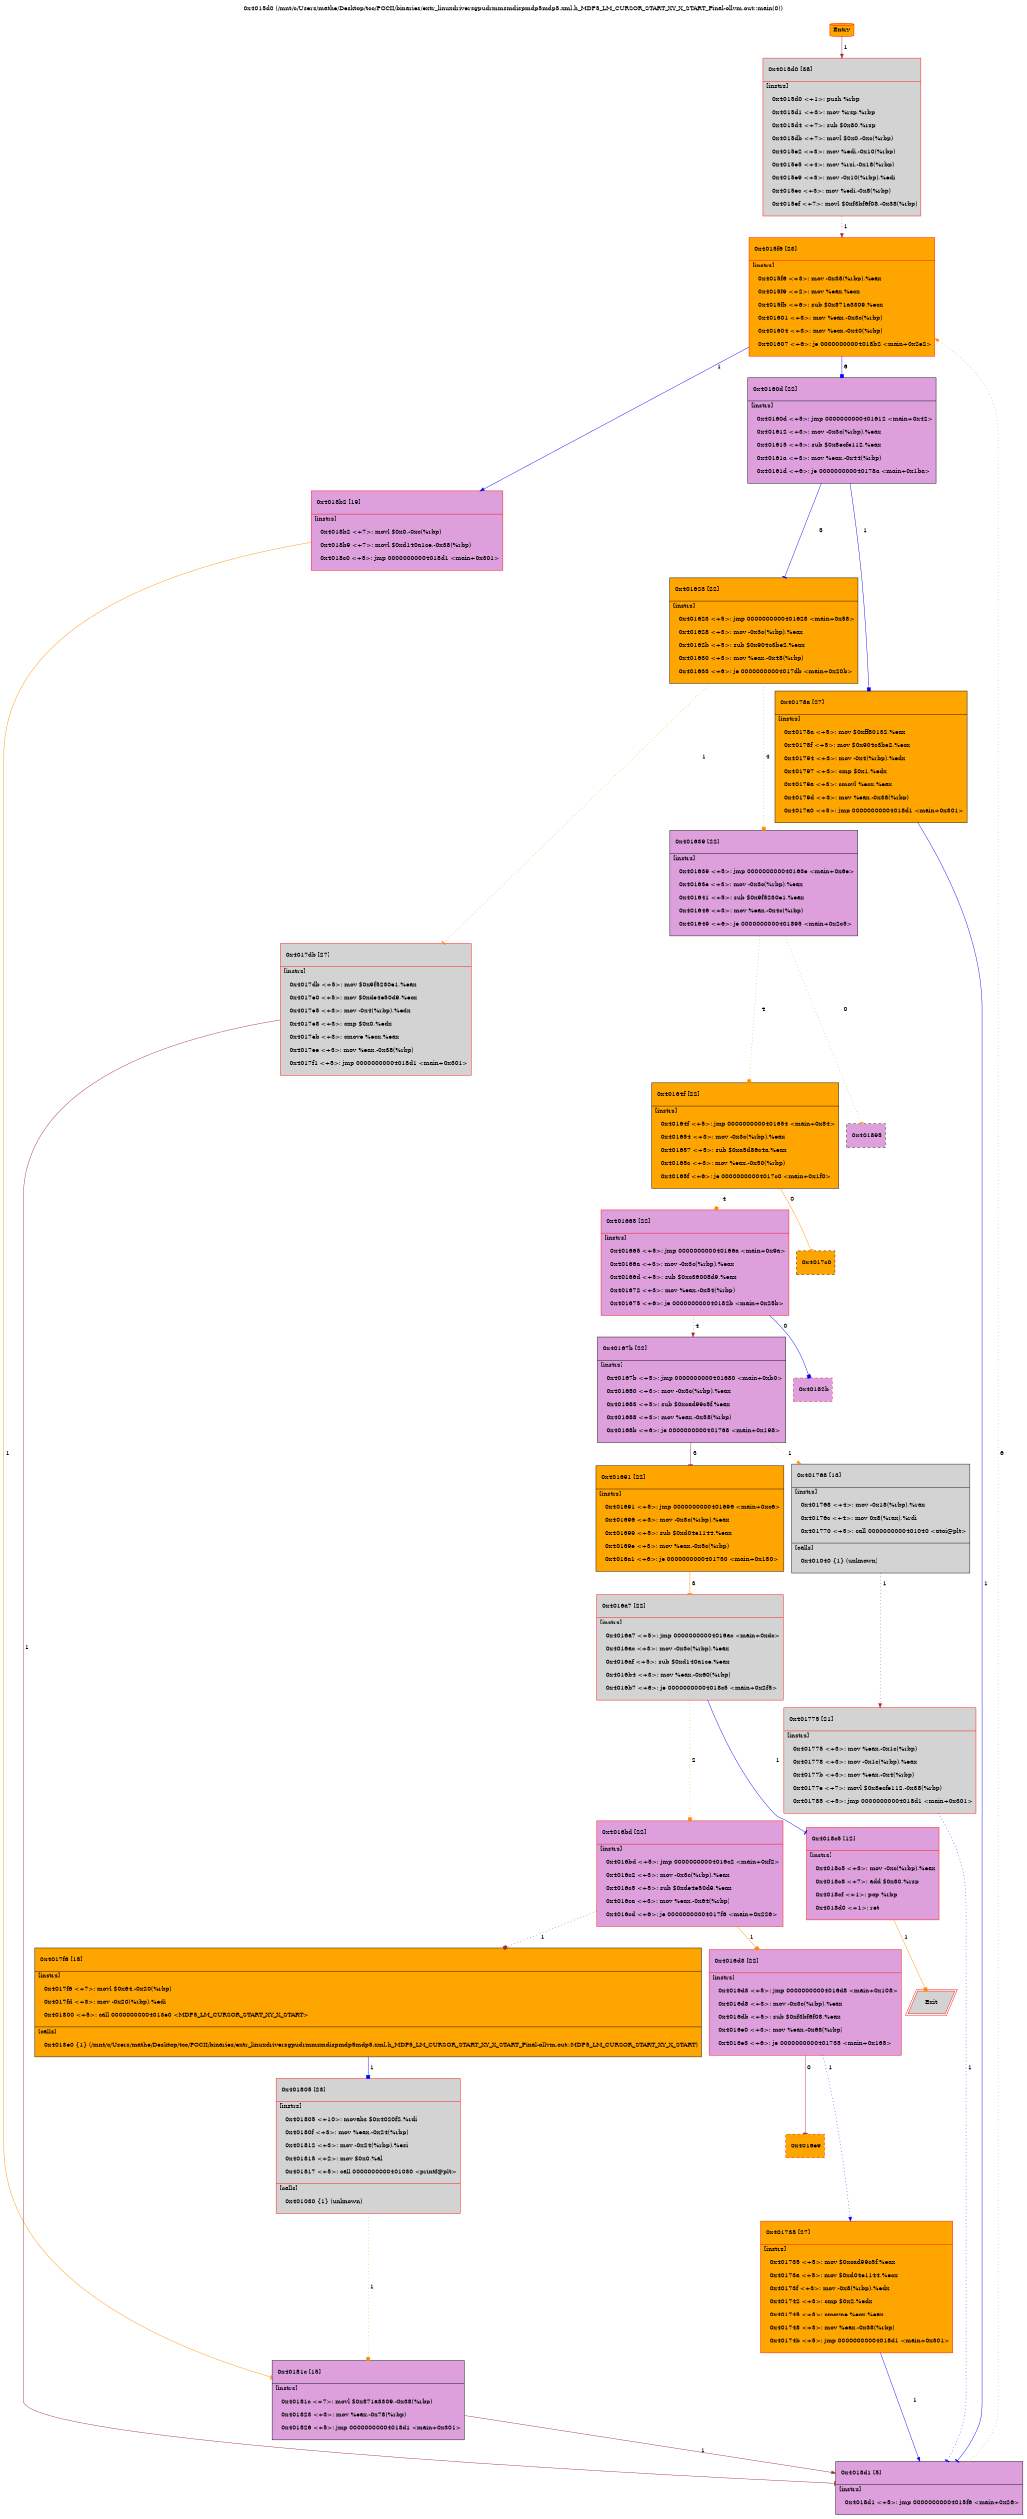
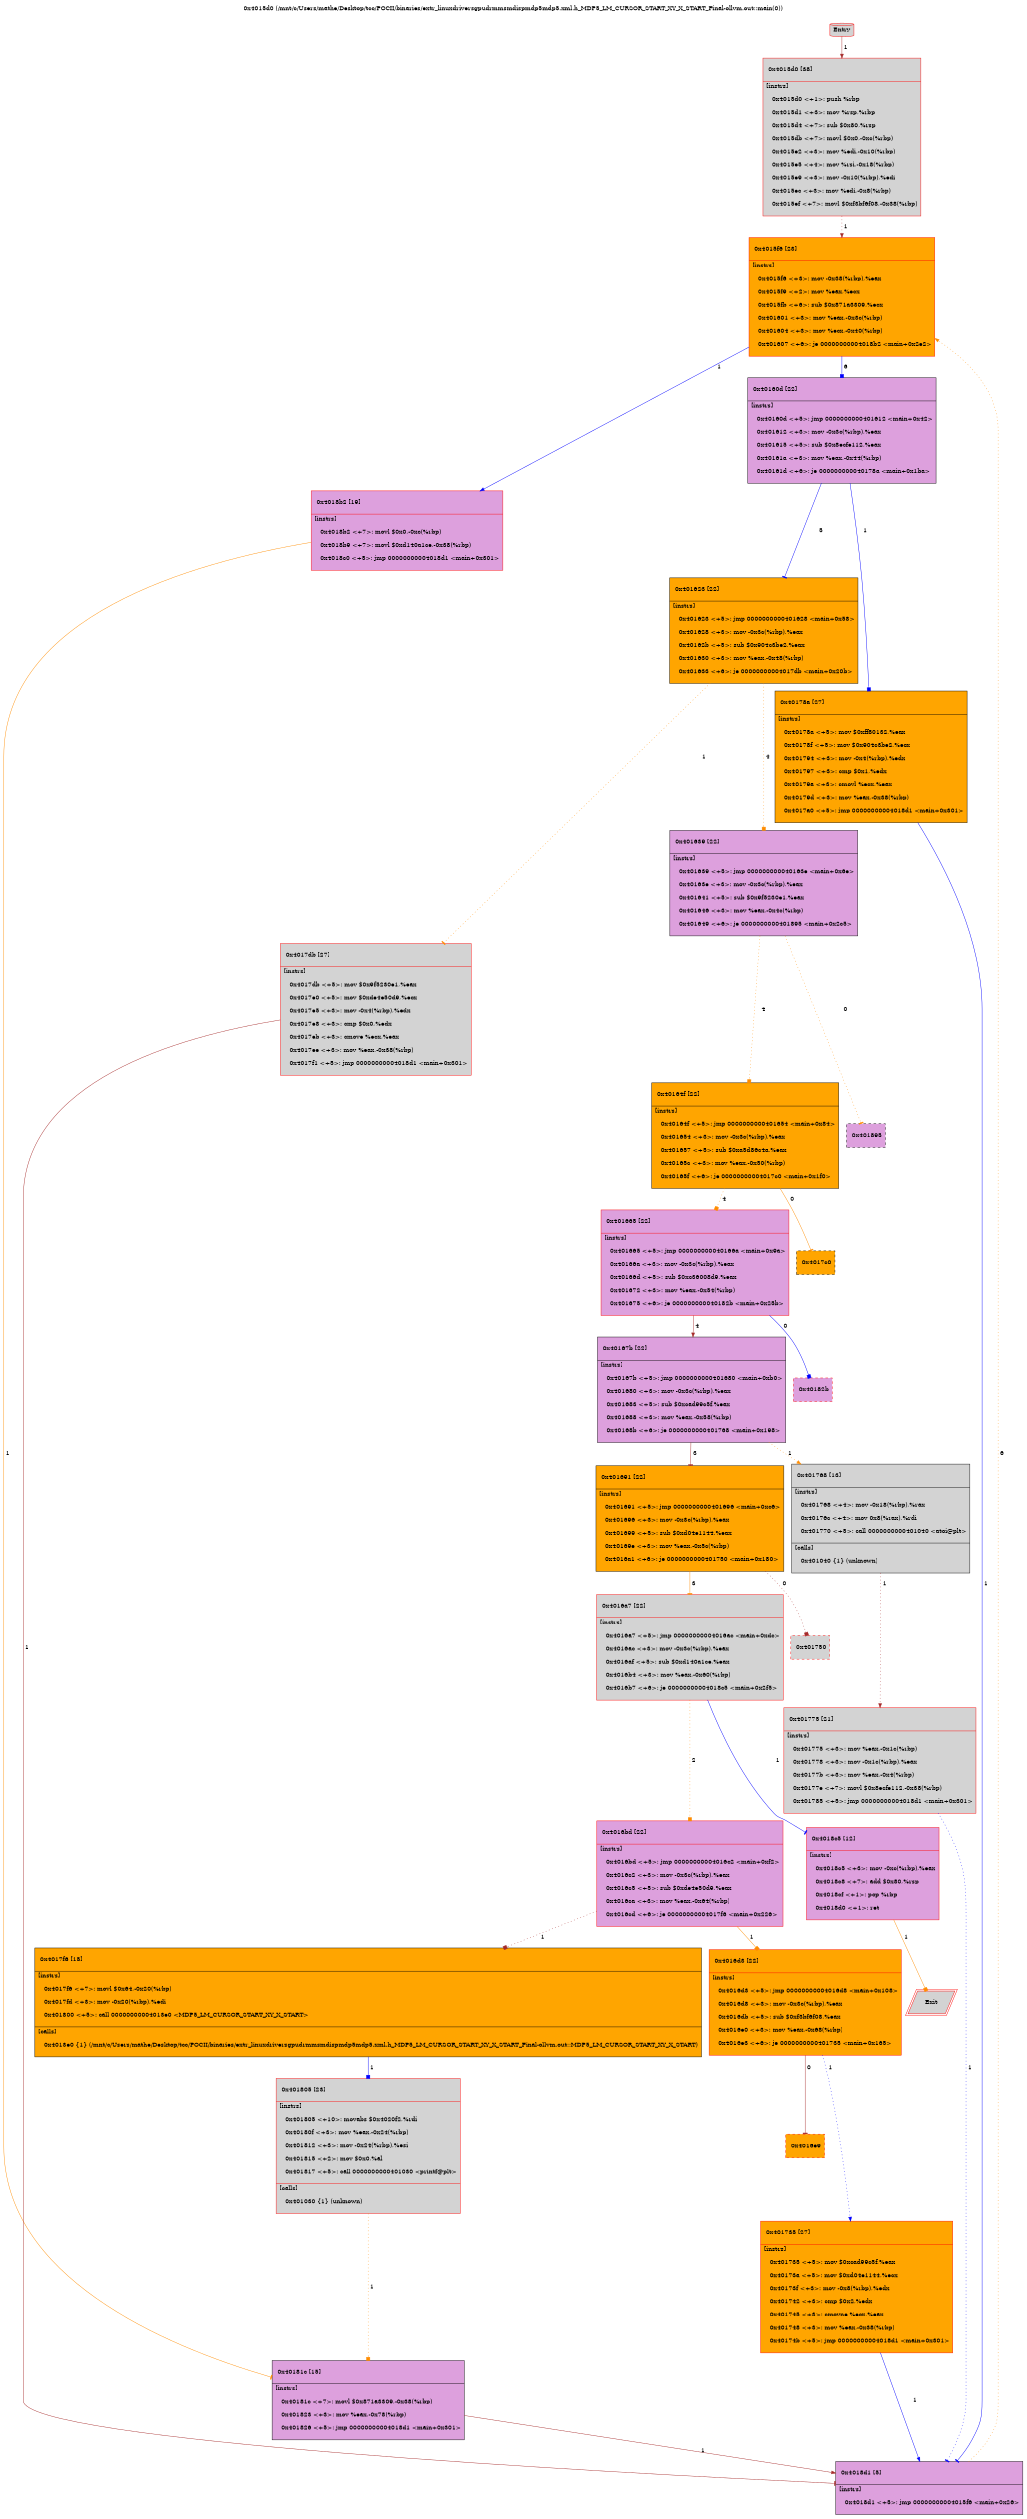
node "Entry": fillcolor orange -> lightgrey
edge "0x401665 [22]" -> "0x40167b [22]": style dotted -> solid
node "0x401750": added
node "0x4016d3 [22]": fillcolor plum -> orange
